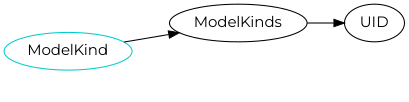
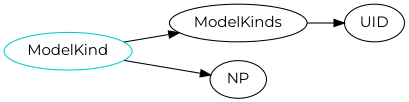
node "NP": added
